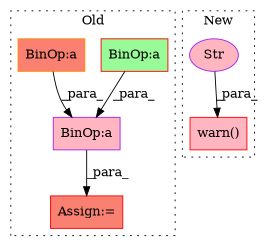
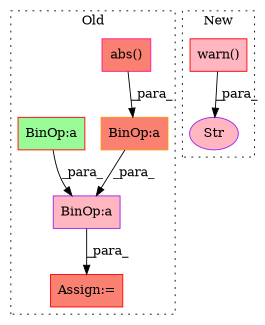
node "abs()": added
edge "Str" -> "warn()": reversed
